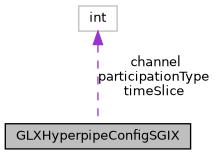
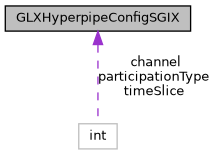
edge "GLXHyperpipeConfigSGIX" -> "int": reversed
